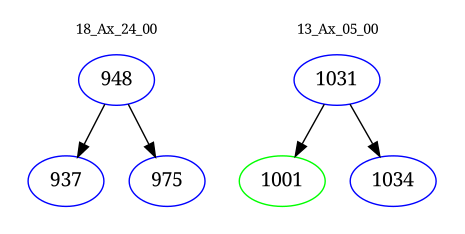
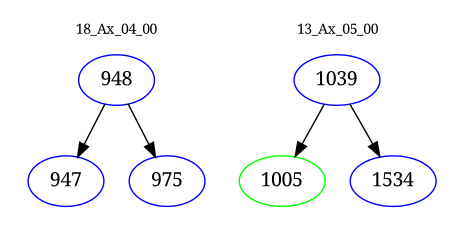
cluster "18_Ax_24_00": label "18_Ax_24_00" -> "18_Ax_04_00"
node "1031": label "1031" -> "1039"
node "937": label "937" -> "947"
node "1001": label "1001" -> "1005"
node "1034": label "1034" -> "1534"
